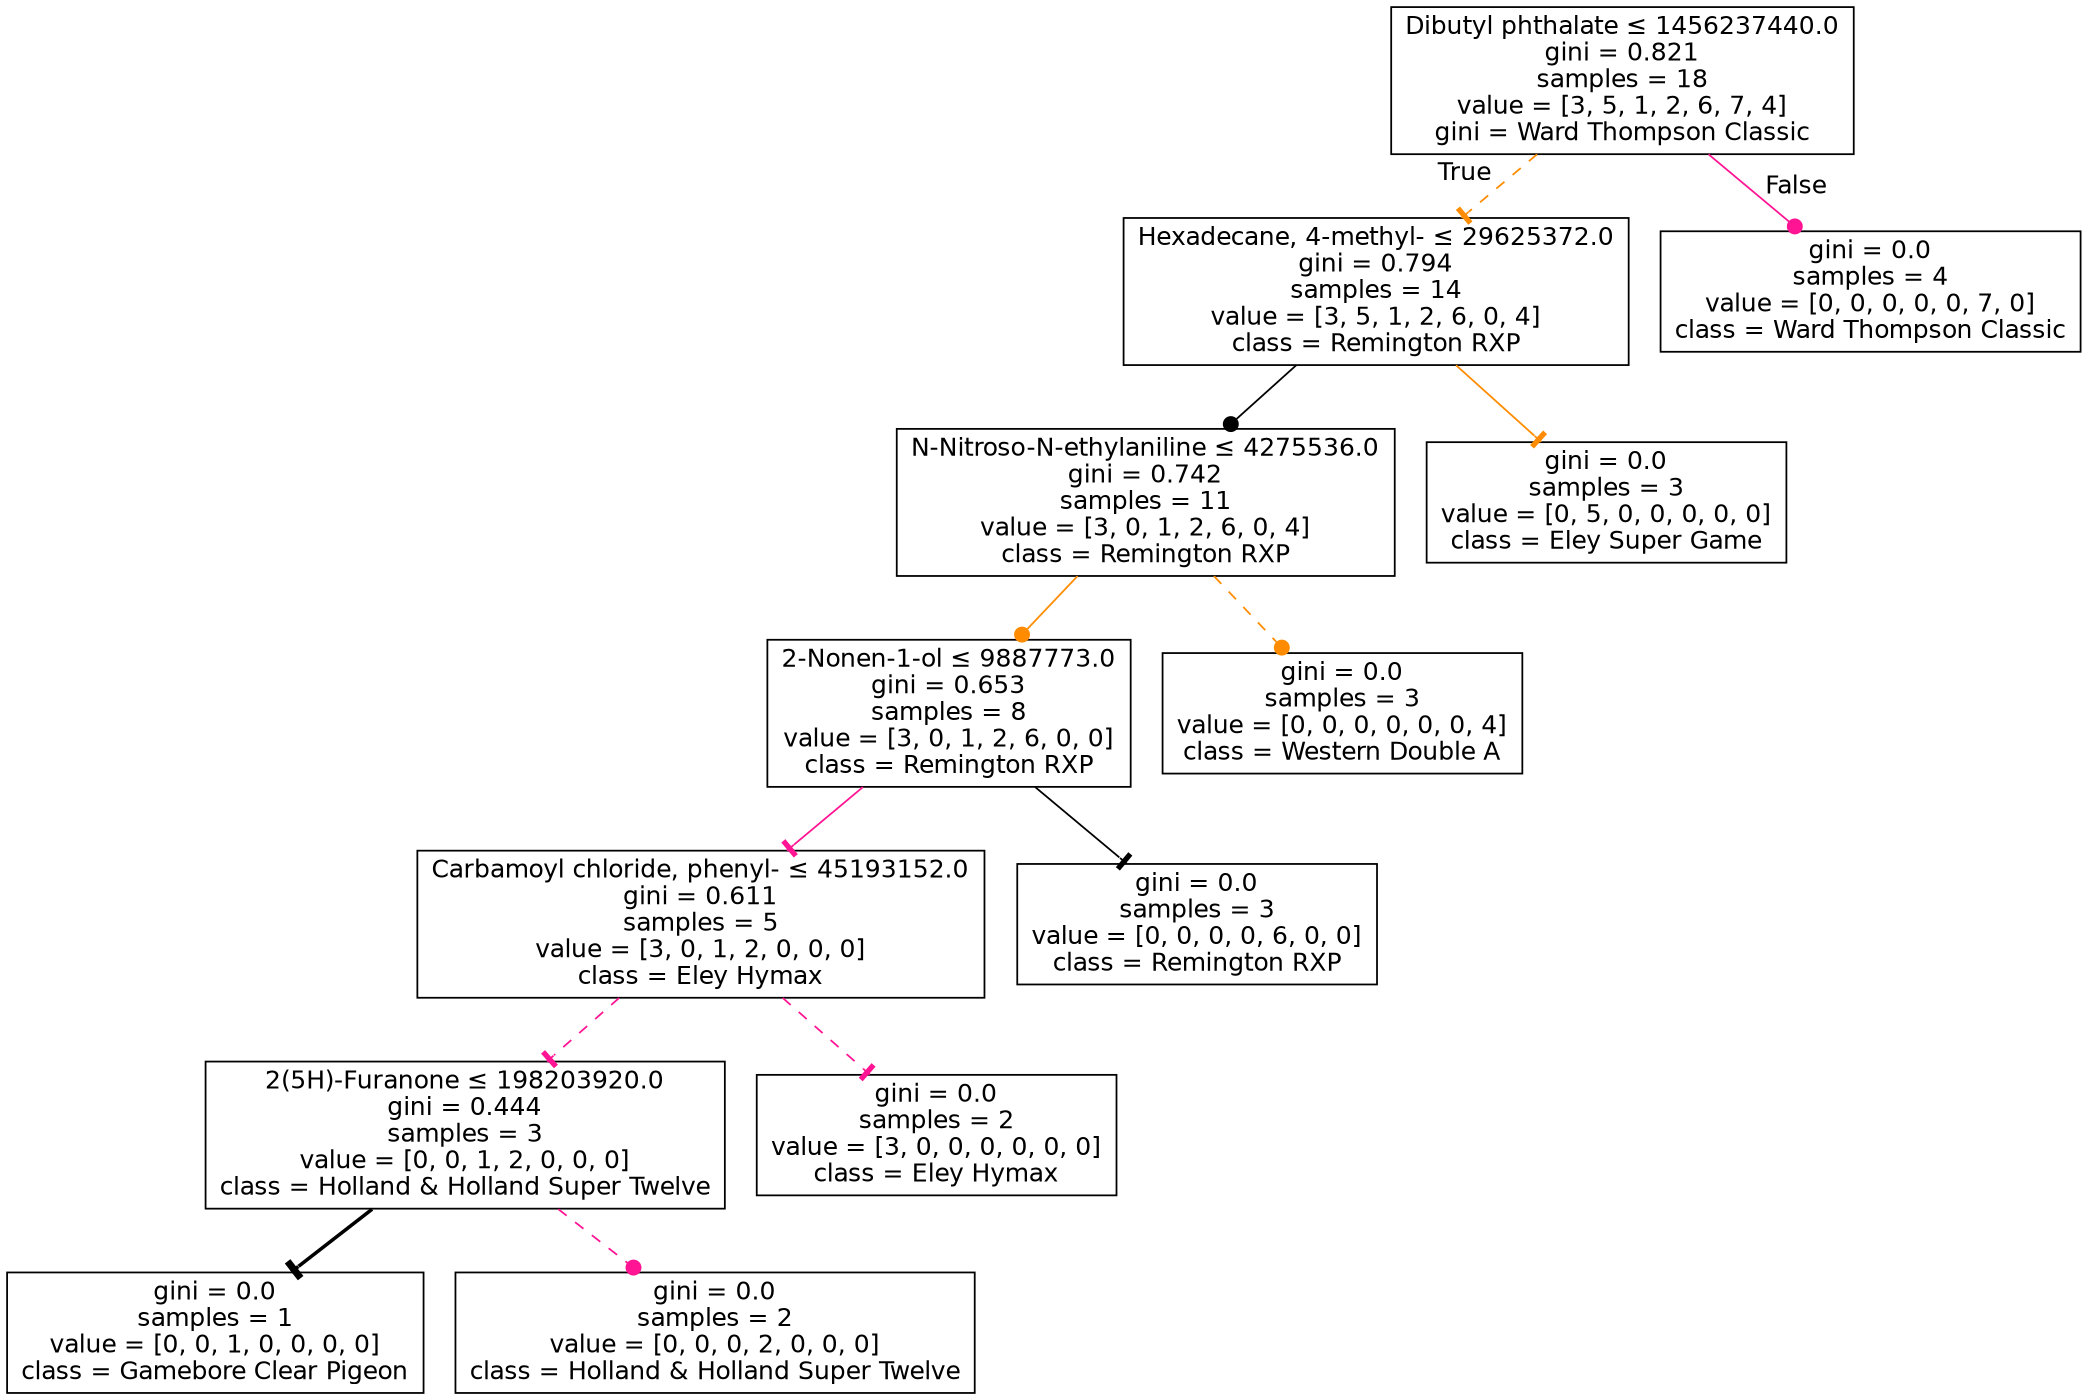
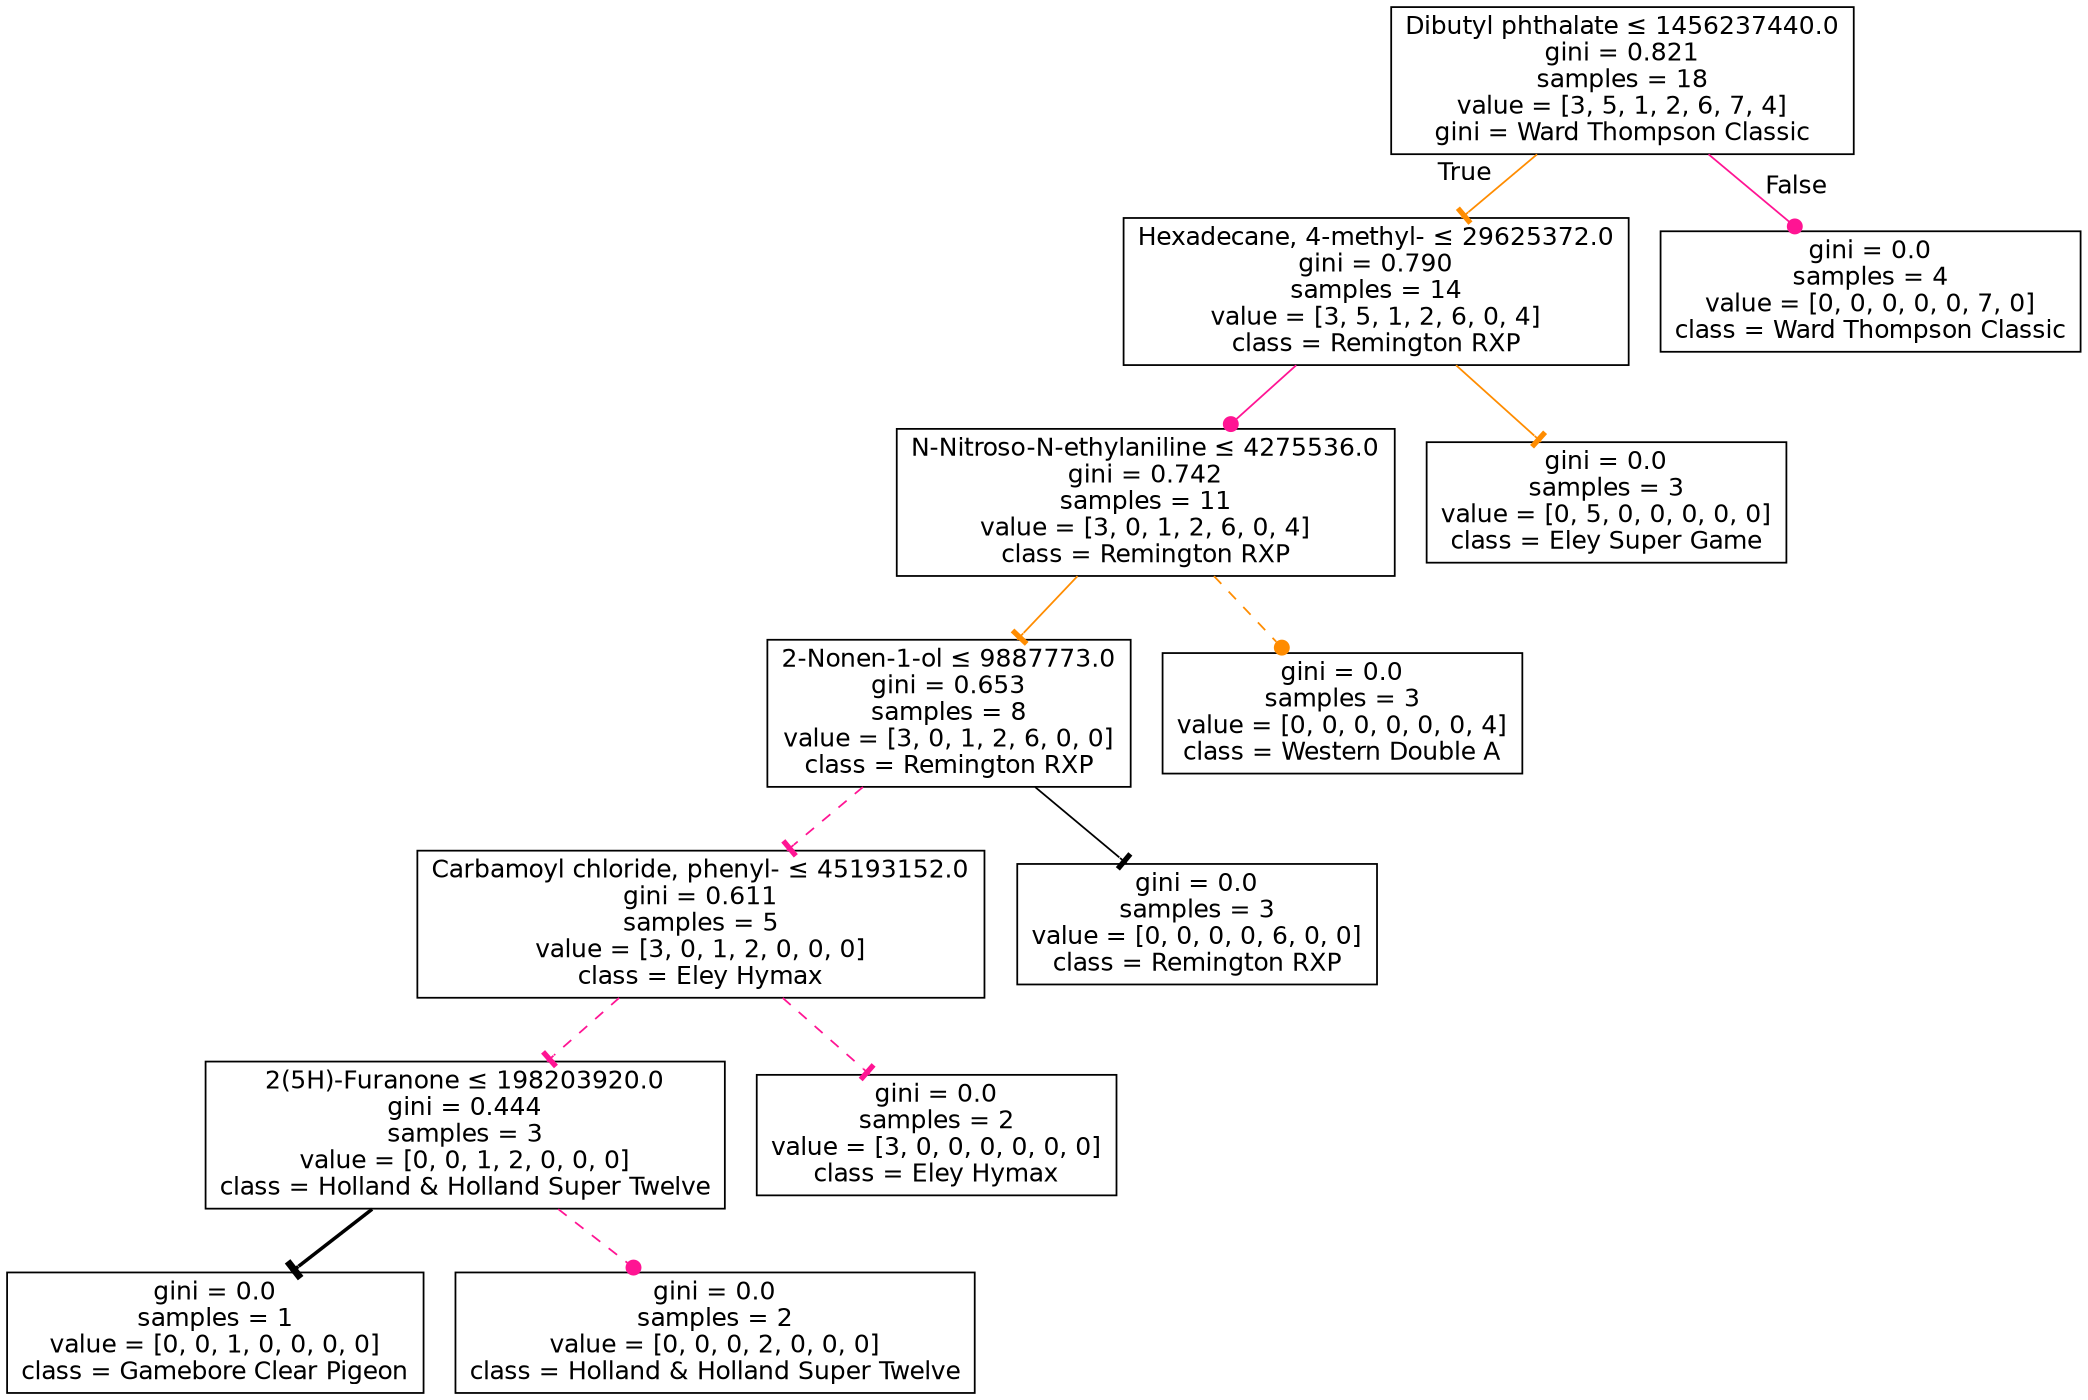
edge "Dibutyl phthalate ≤ 1456237440.0" -> "Hexadecane, 4-methyl- ≤ 29625372.0": style dashed -> solid
node "Hexadecane, 4-methyl- ≤ 29625372.0": text "gini = 0.794" -> "gini = 0.790"
edge "Hexadecane, 4-methyl- ≤ 29625372.0" -> "N-Nitroso-N-ethylaniline ≤ 4275536.0": color black -> deeppink
edge "N-Nitroso-N-ethylaniline ≤ 4275536.0" -> "2-Nonen-1-ol ≤ 9887773.0": arrowhead dot -> tee
edge "2-Nonen-1-ol ≤ 9887773.0" -> "Carbamoyl chloride, phenyl- ≤ 45193152.0": style solid -> dashed
